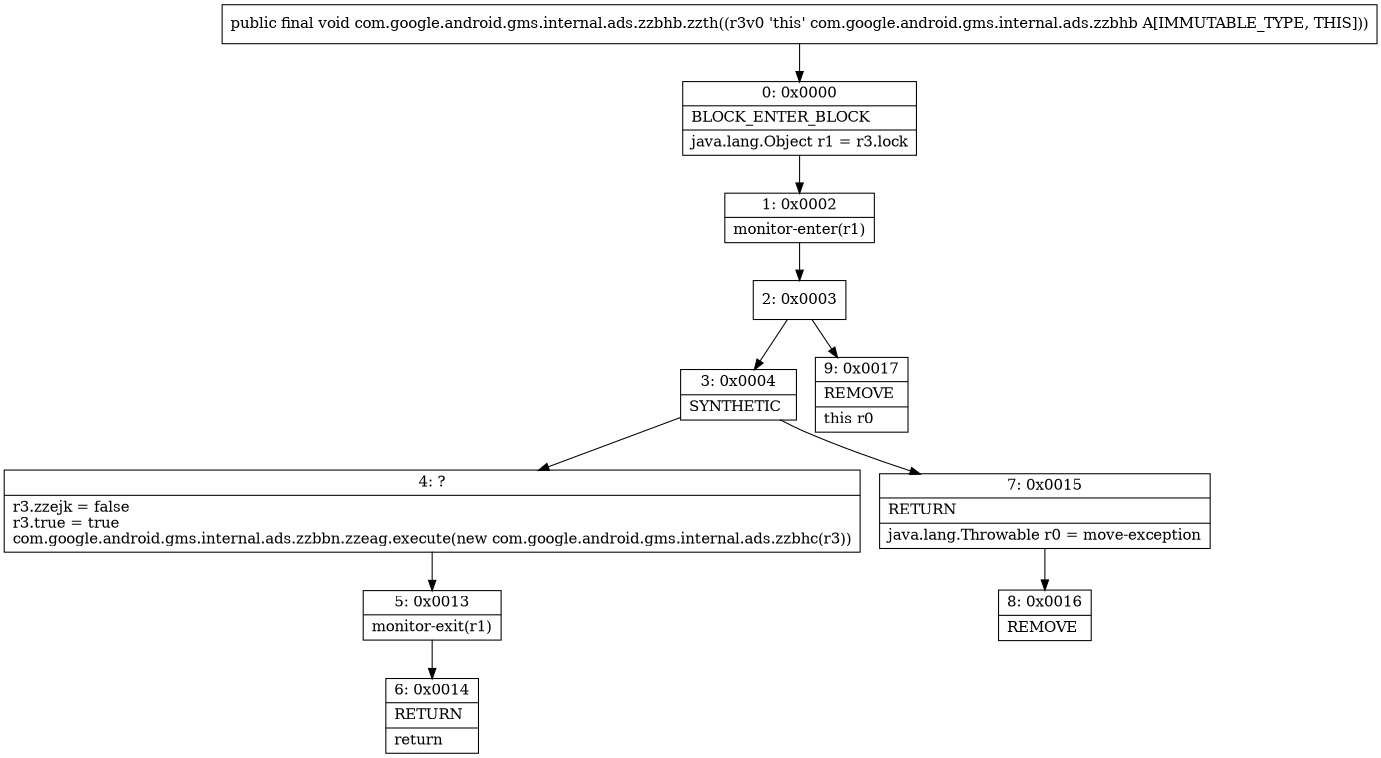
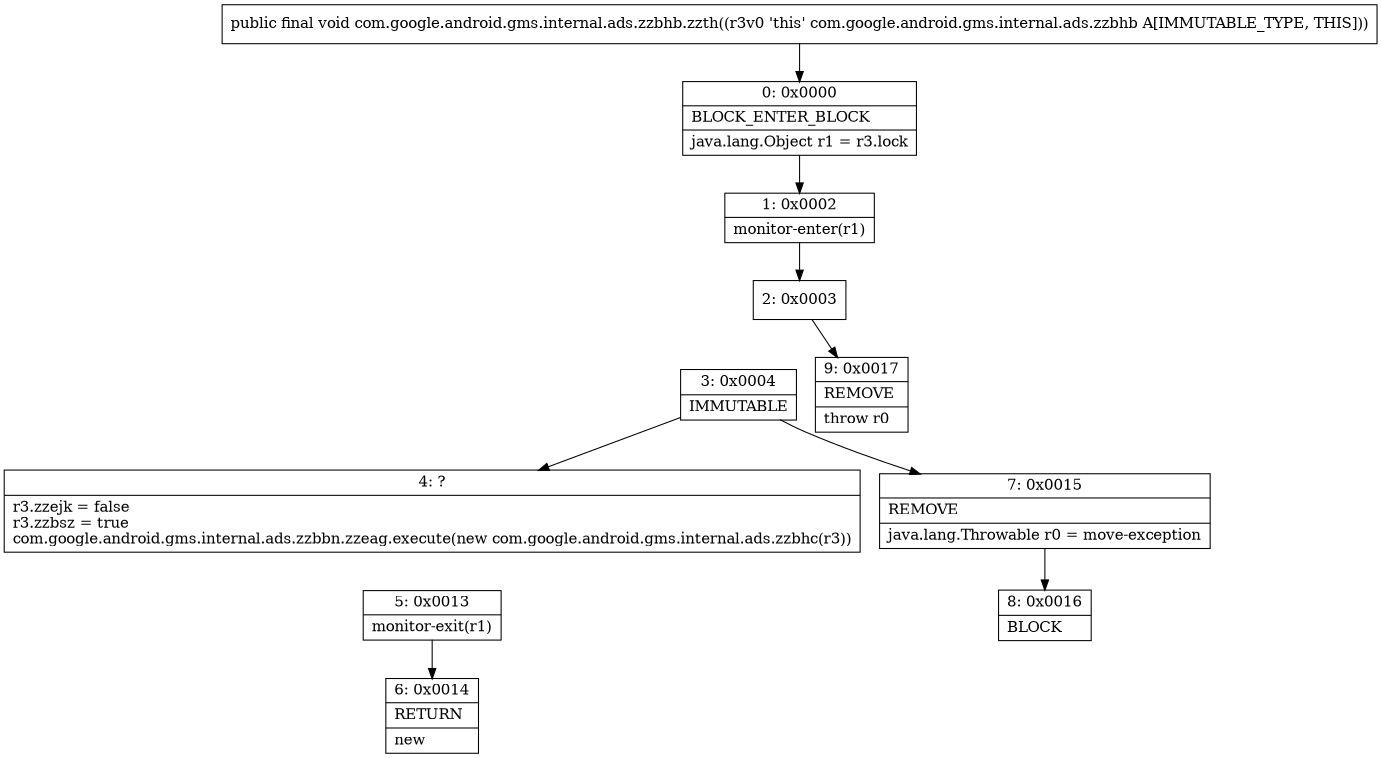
edge "2: 0x0003" -> "3: 0x0004": removed
node "3: 0x0004": text "SYNTHETIC" -> "IMMUTABLE"
node "9: 0x0017": text "this r0" -> "throw r0"
node "7: 0x0015": text "RETURN" -> "REMOVE"
node "4: ?": text "r3.true = true" -> "r3.zzbsz = true"
edge "4: ?" -> "5: 0x0013": removed
node "8: 0x0016": text "REMOVE" -> "BLOCK"
node "6: 0x0014": text "return" -> "new"
